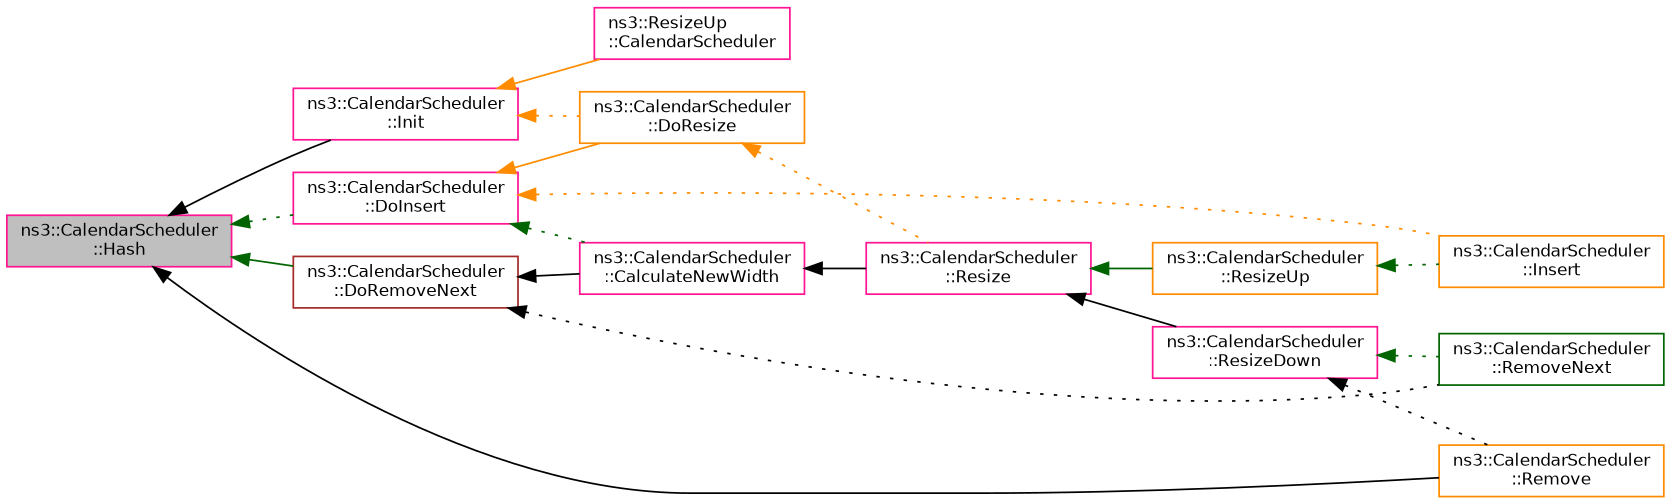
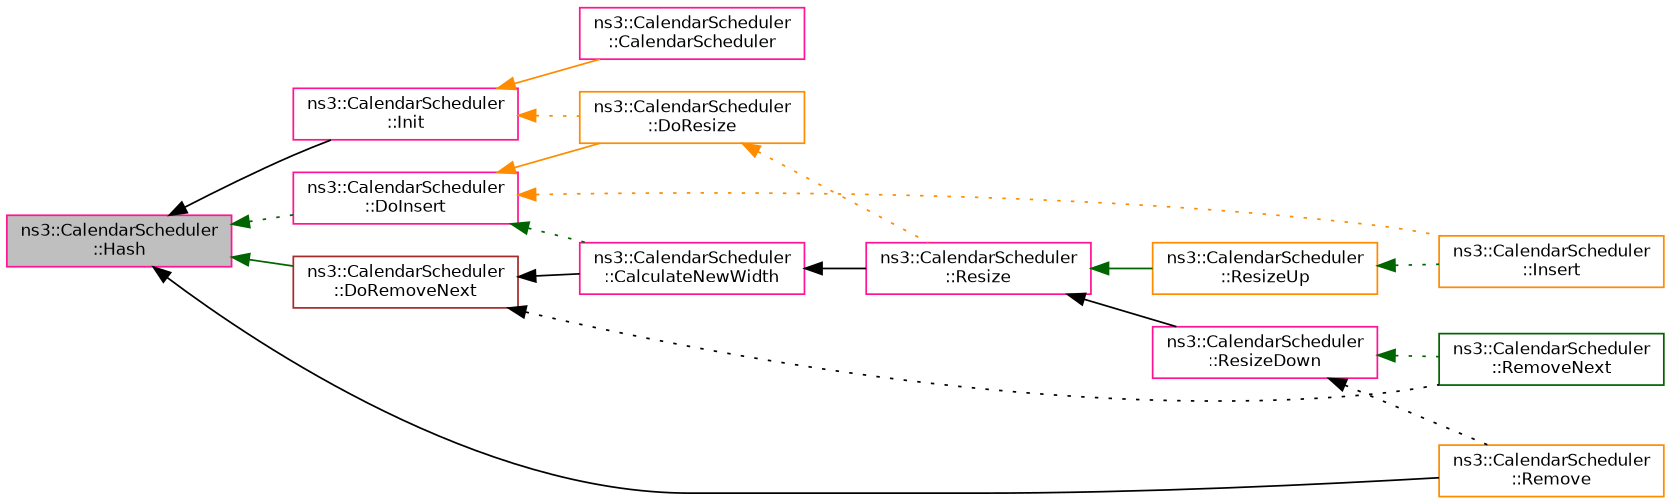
node "ns3::ResizeUp ::CalendarScheduler": label "ns3::ResizeUp ::CalendarScheduler" -> "ns3::CalendarScheduler ::CalendarScheduler"
